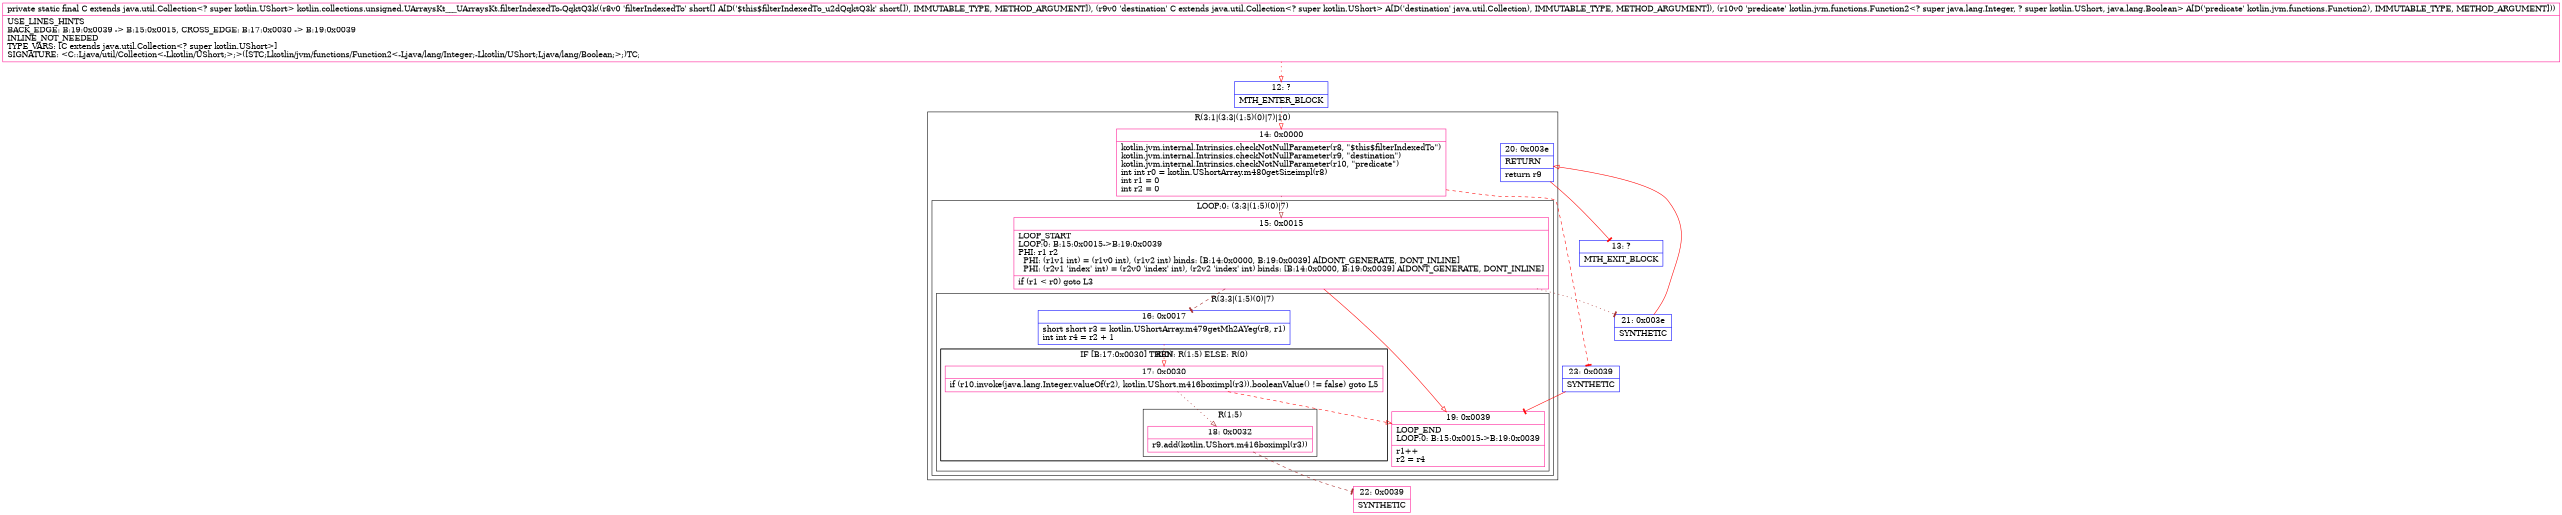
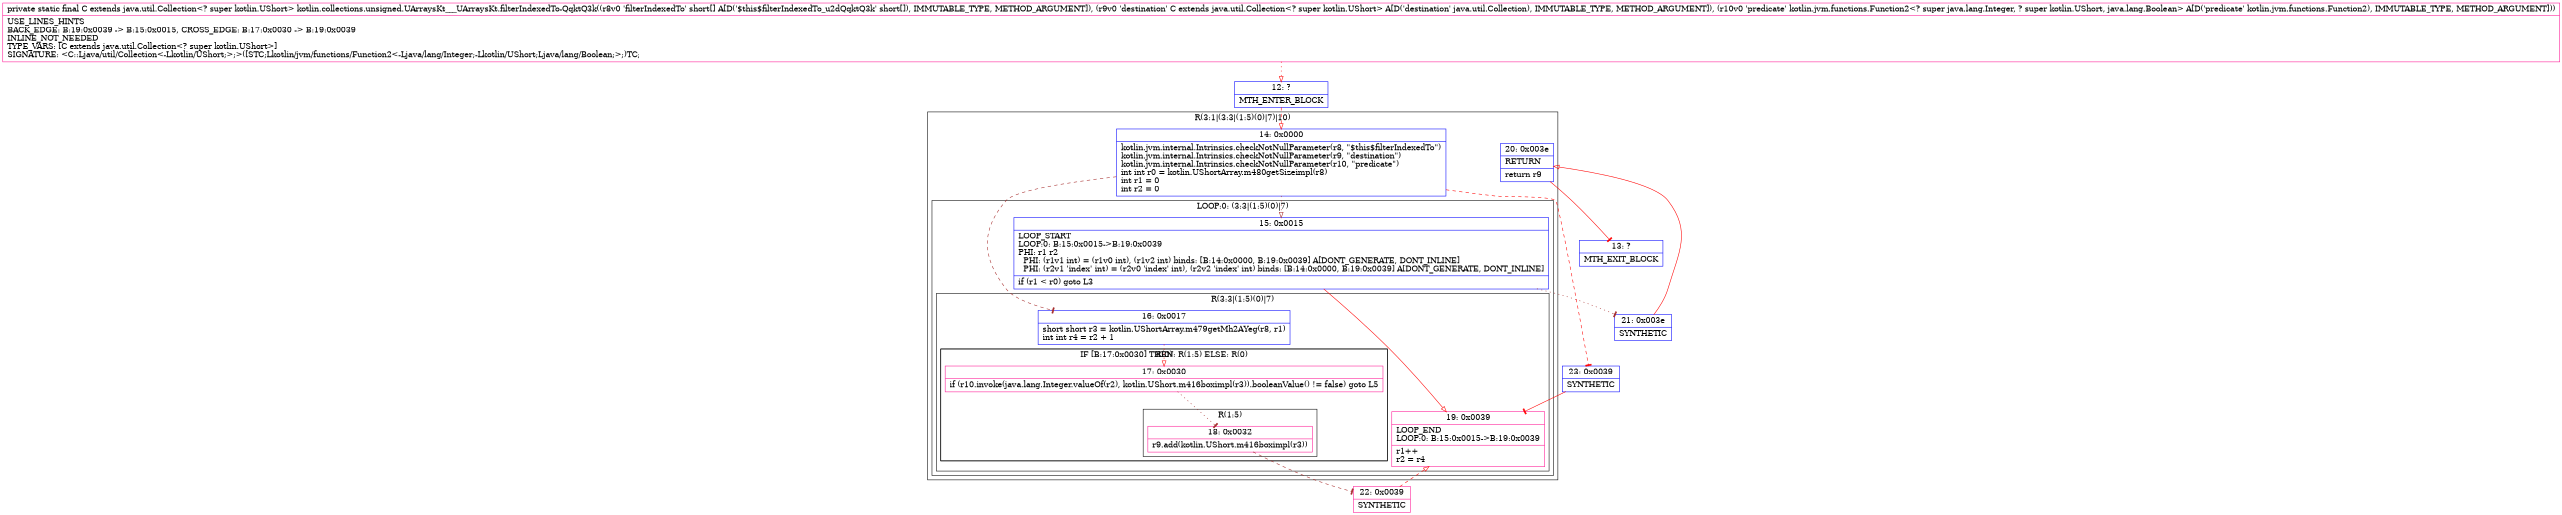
edge "12: ?" -> "14: 0x0000": style dotted -> dashed
node "14: 0x0000": color deeppink -> blue
node "15: 0x0015": color deeppink -> blue
edge "15: 0x0015" -> "16: 0x0017": now "14: 0x0000" -> "16: 0x0017"
edge "17: 0x0030" -> "19: 0x0039": now "22: 0x0039" -> "19: 0x0039"
edge "17: 0x0030" -> "18: 0x0032": arrowhead onormal -> tee
